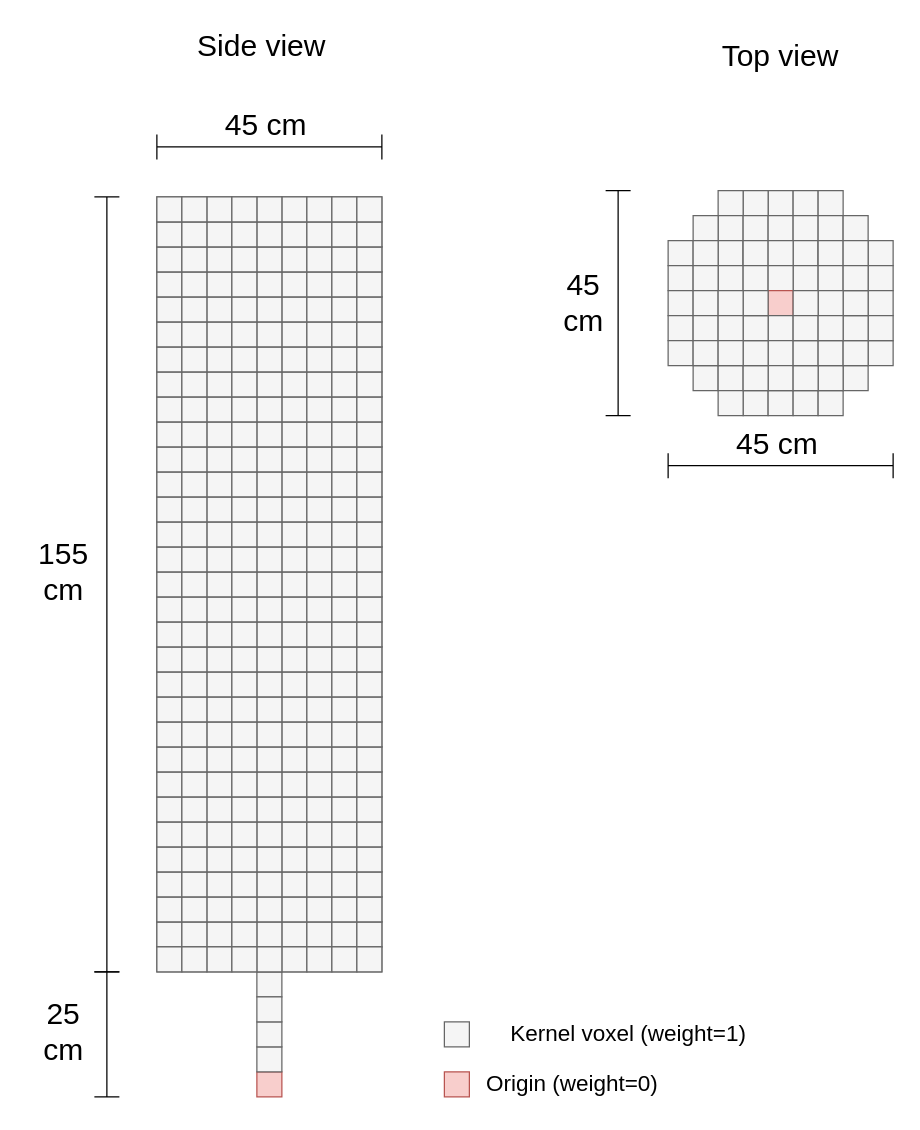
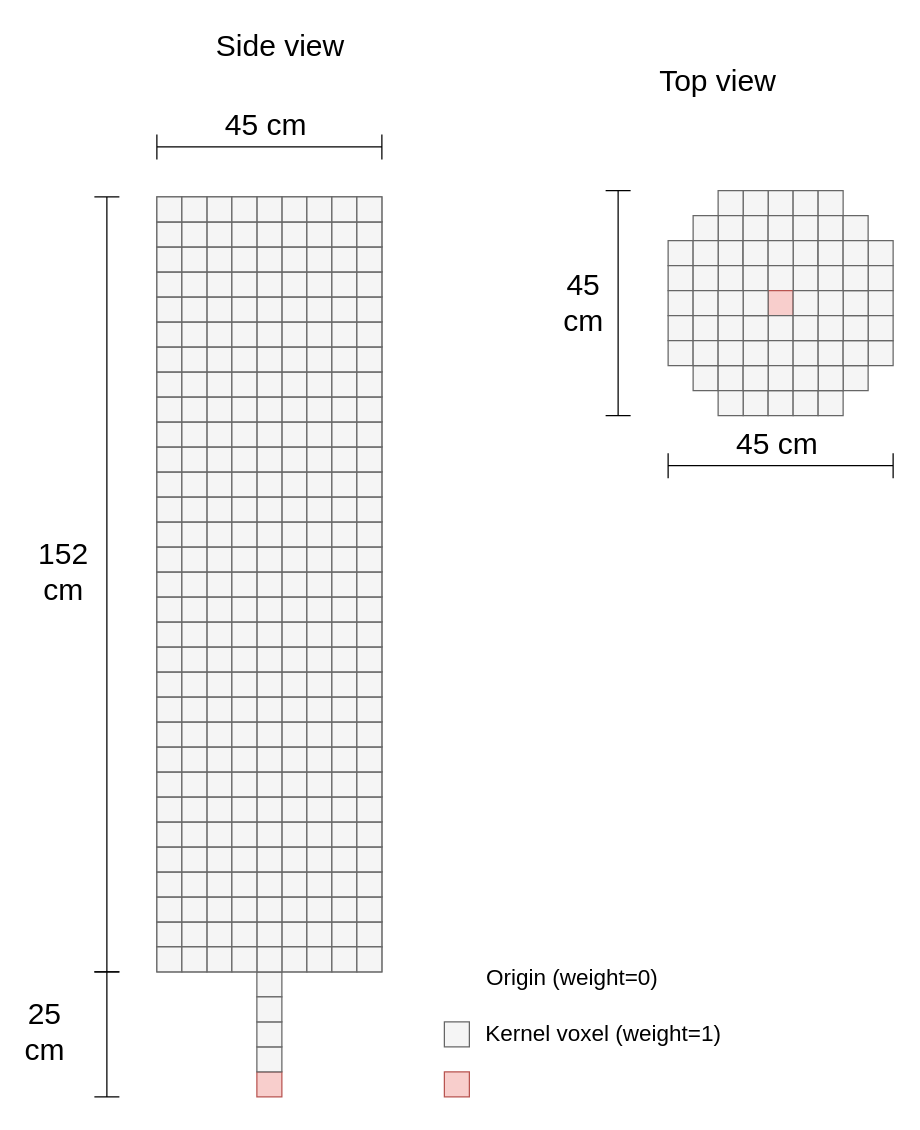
node "Side view": moved (262, 46) -> (281, 46)
node "Top view": moved (781, 57) -> (718, 82)
node "155 cm": label "155 cm" -> "152 cm"
node "25 cm": moved (63, 1032) -> (44, 1032)
node "Kernel voxel (weight=1)": moved (628, 1034) -> (603, 1034)
node "Origin (weight=0)": moved (572, 1084) -> (572, 978)
